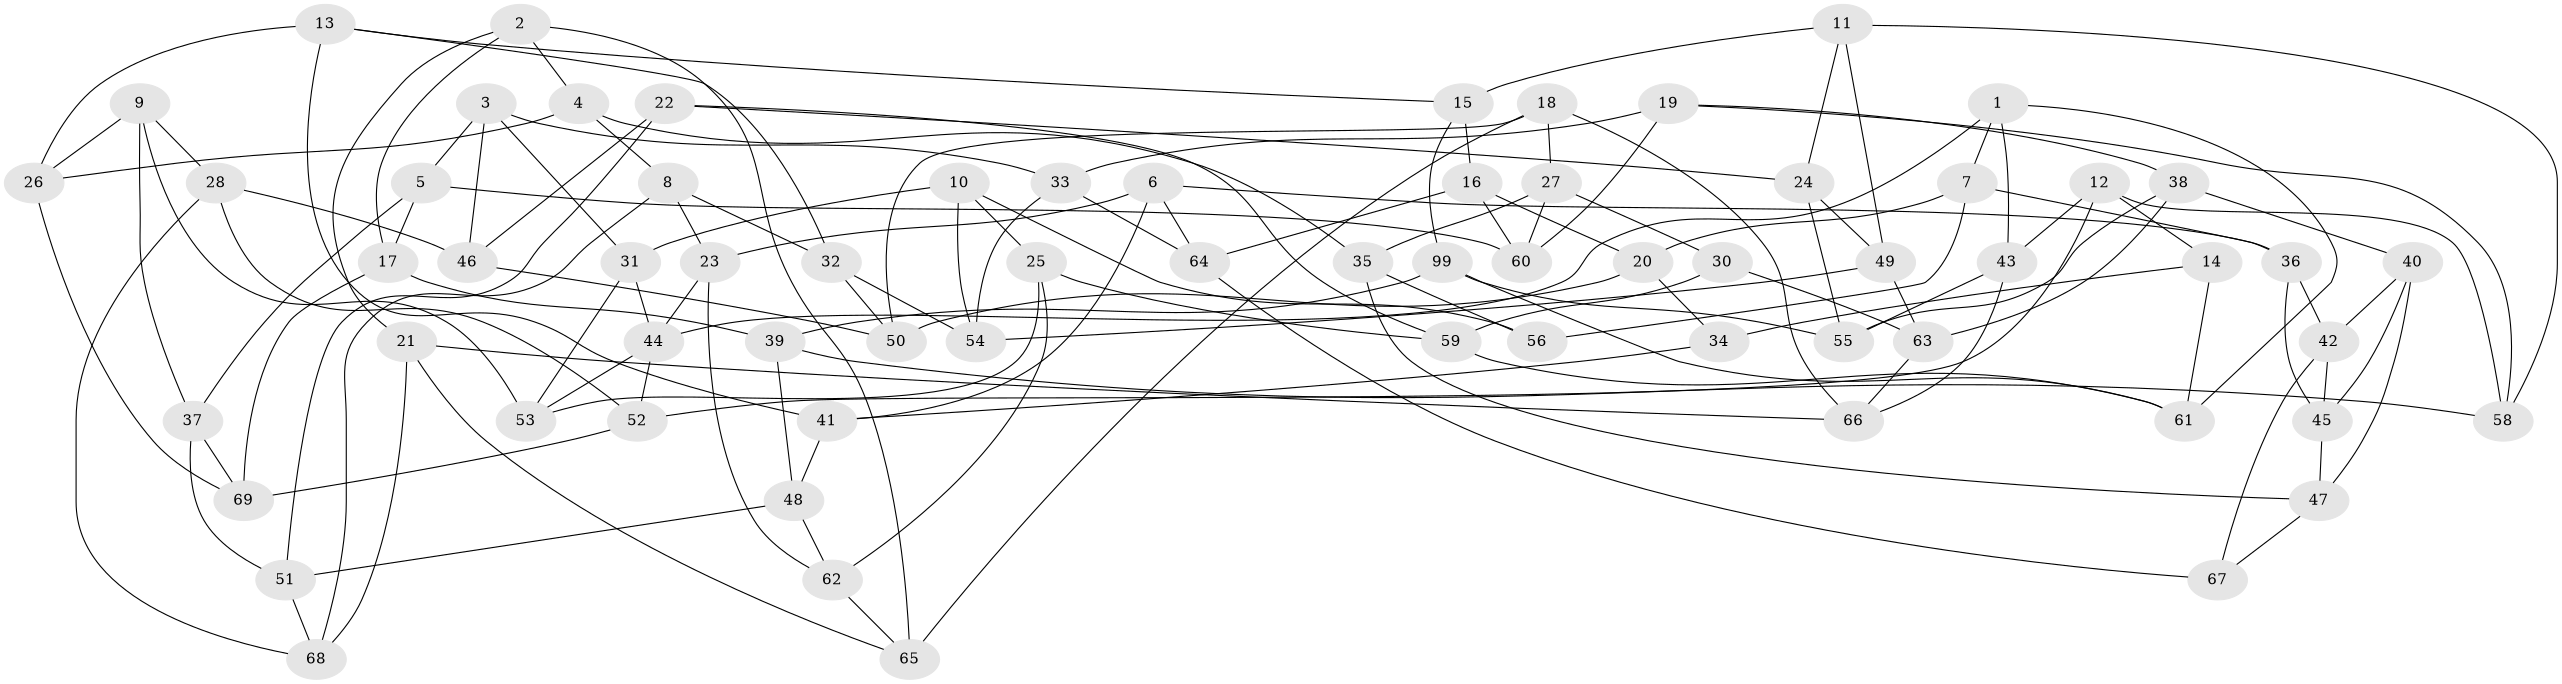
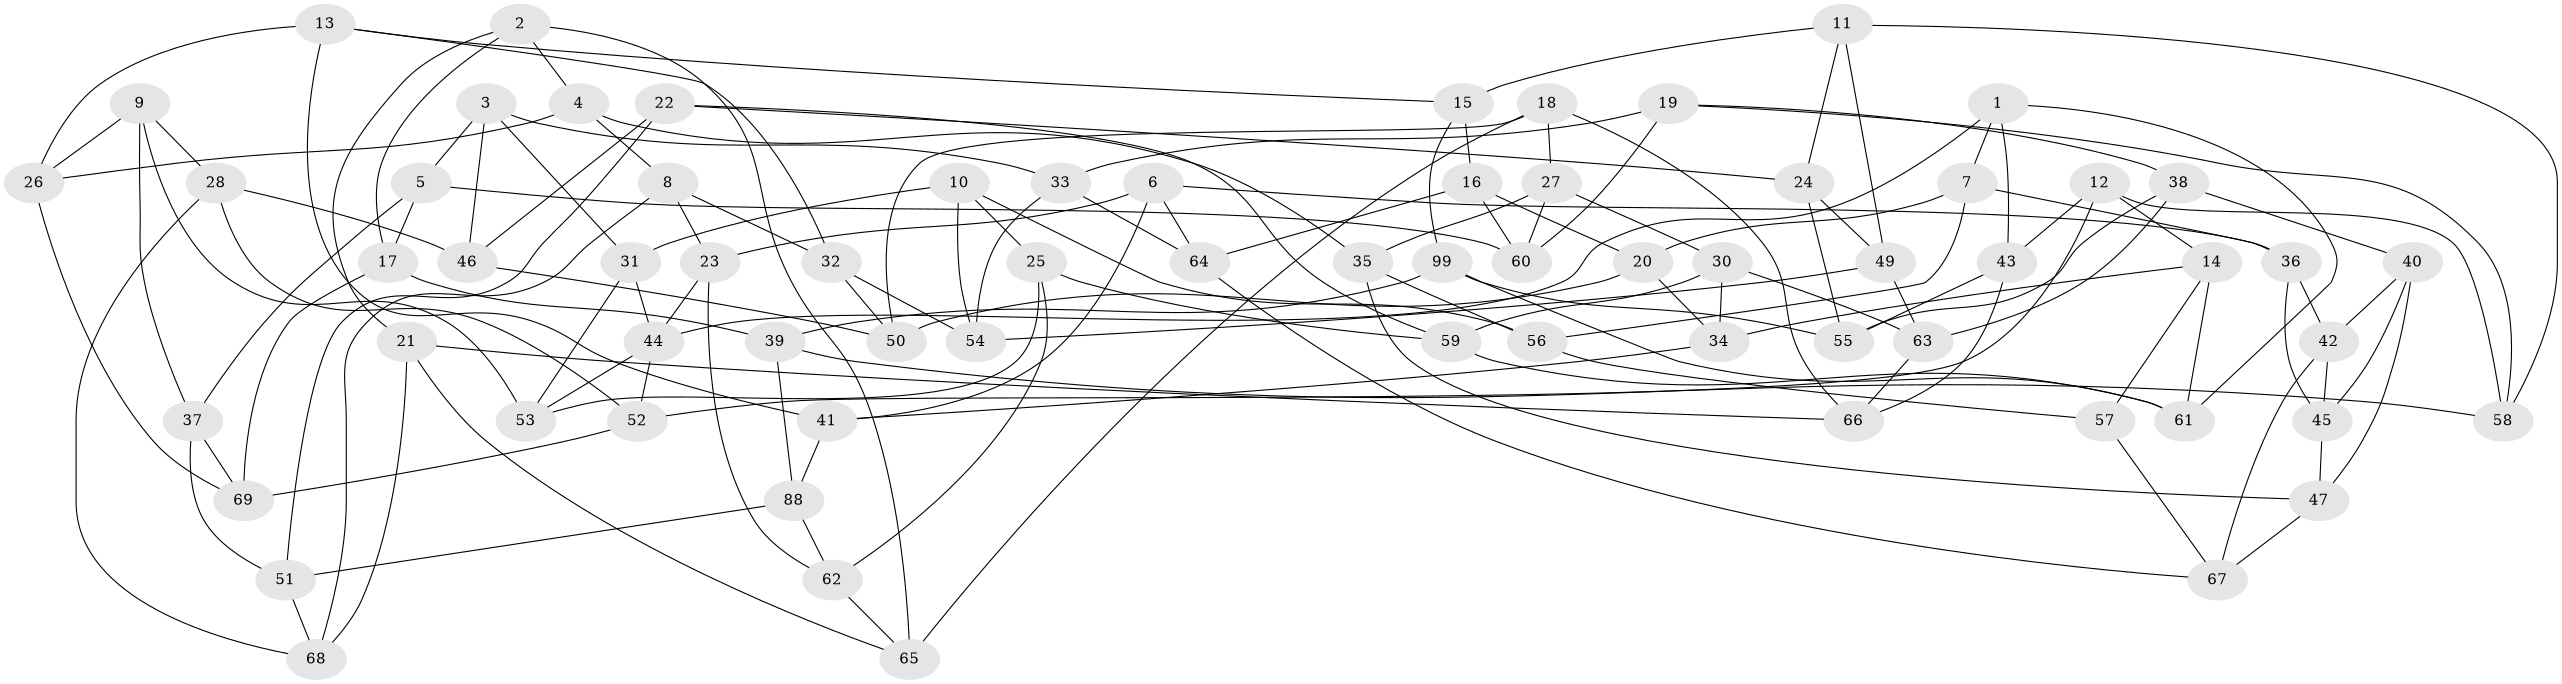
edge "30" -- "34": added
node "57": added
node "48": label "48" -> "88"
